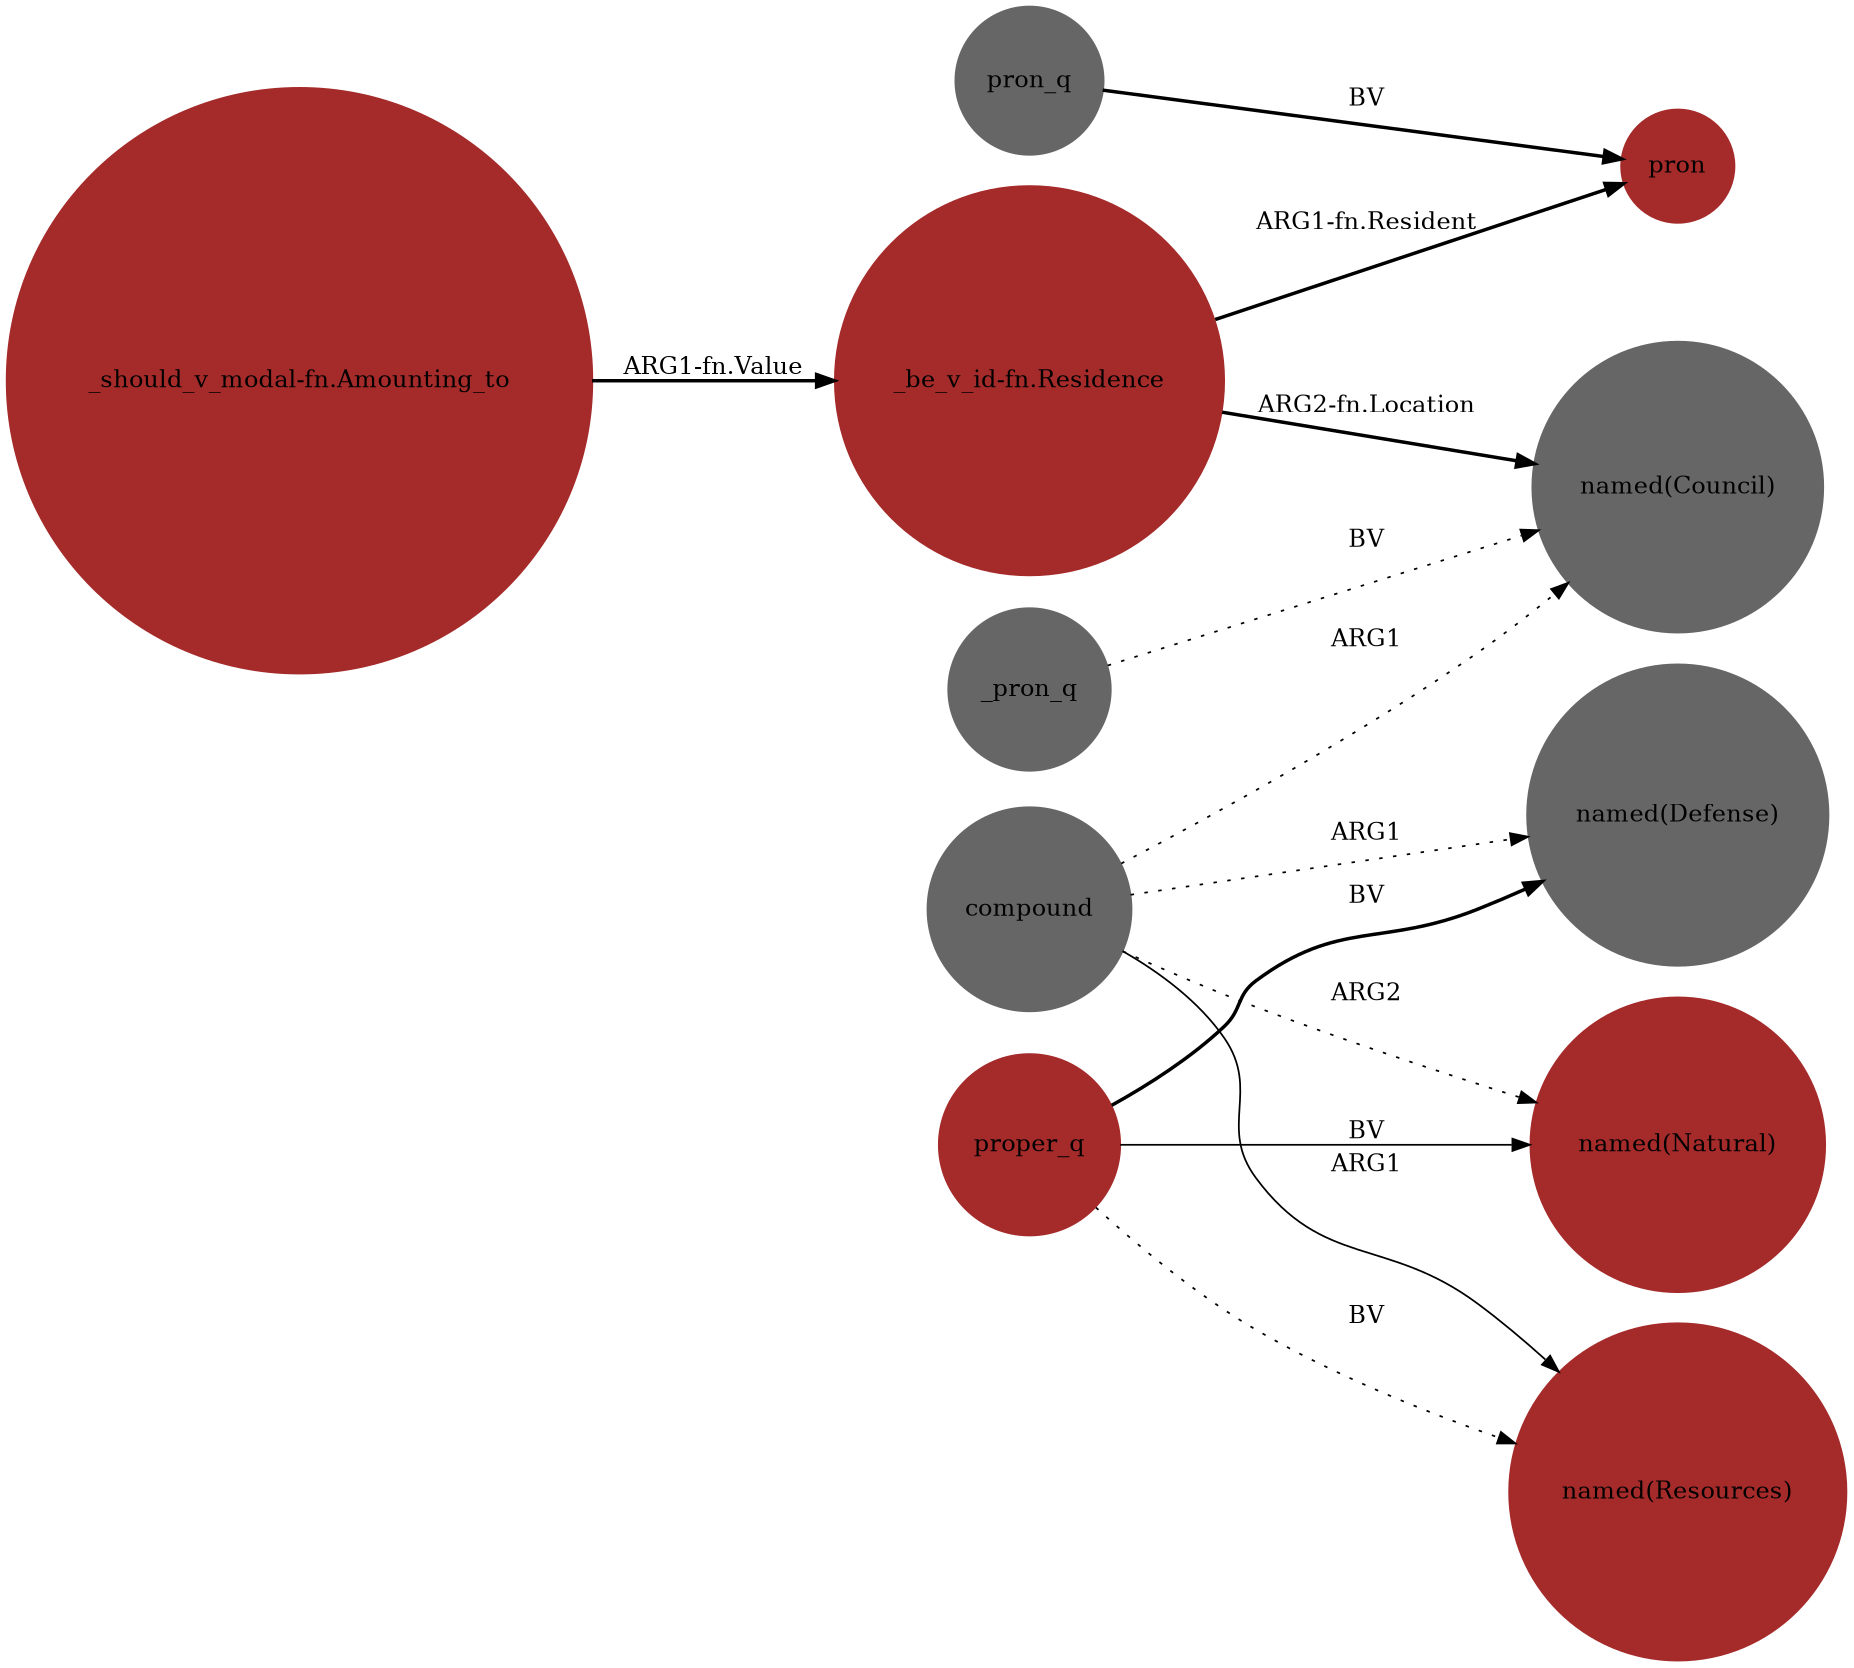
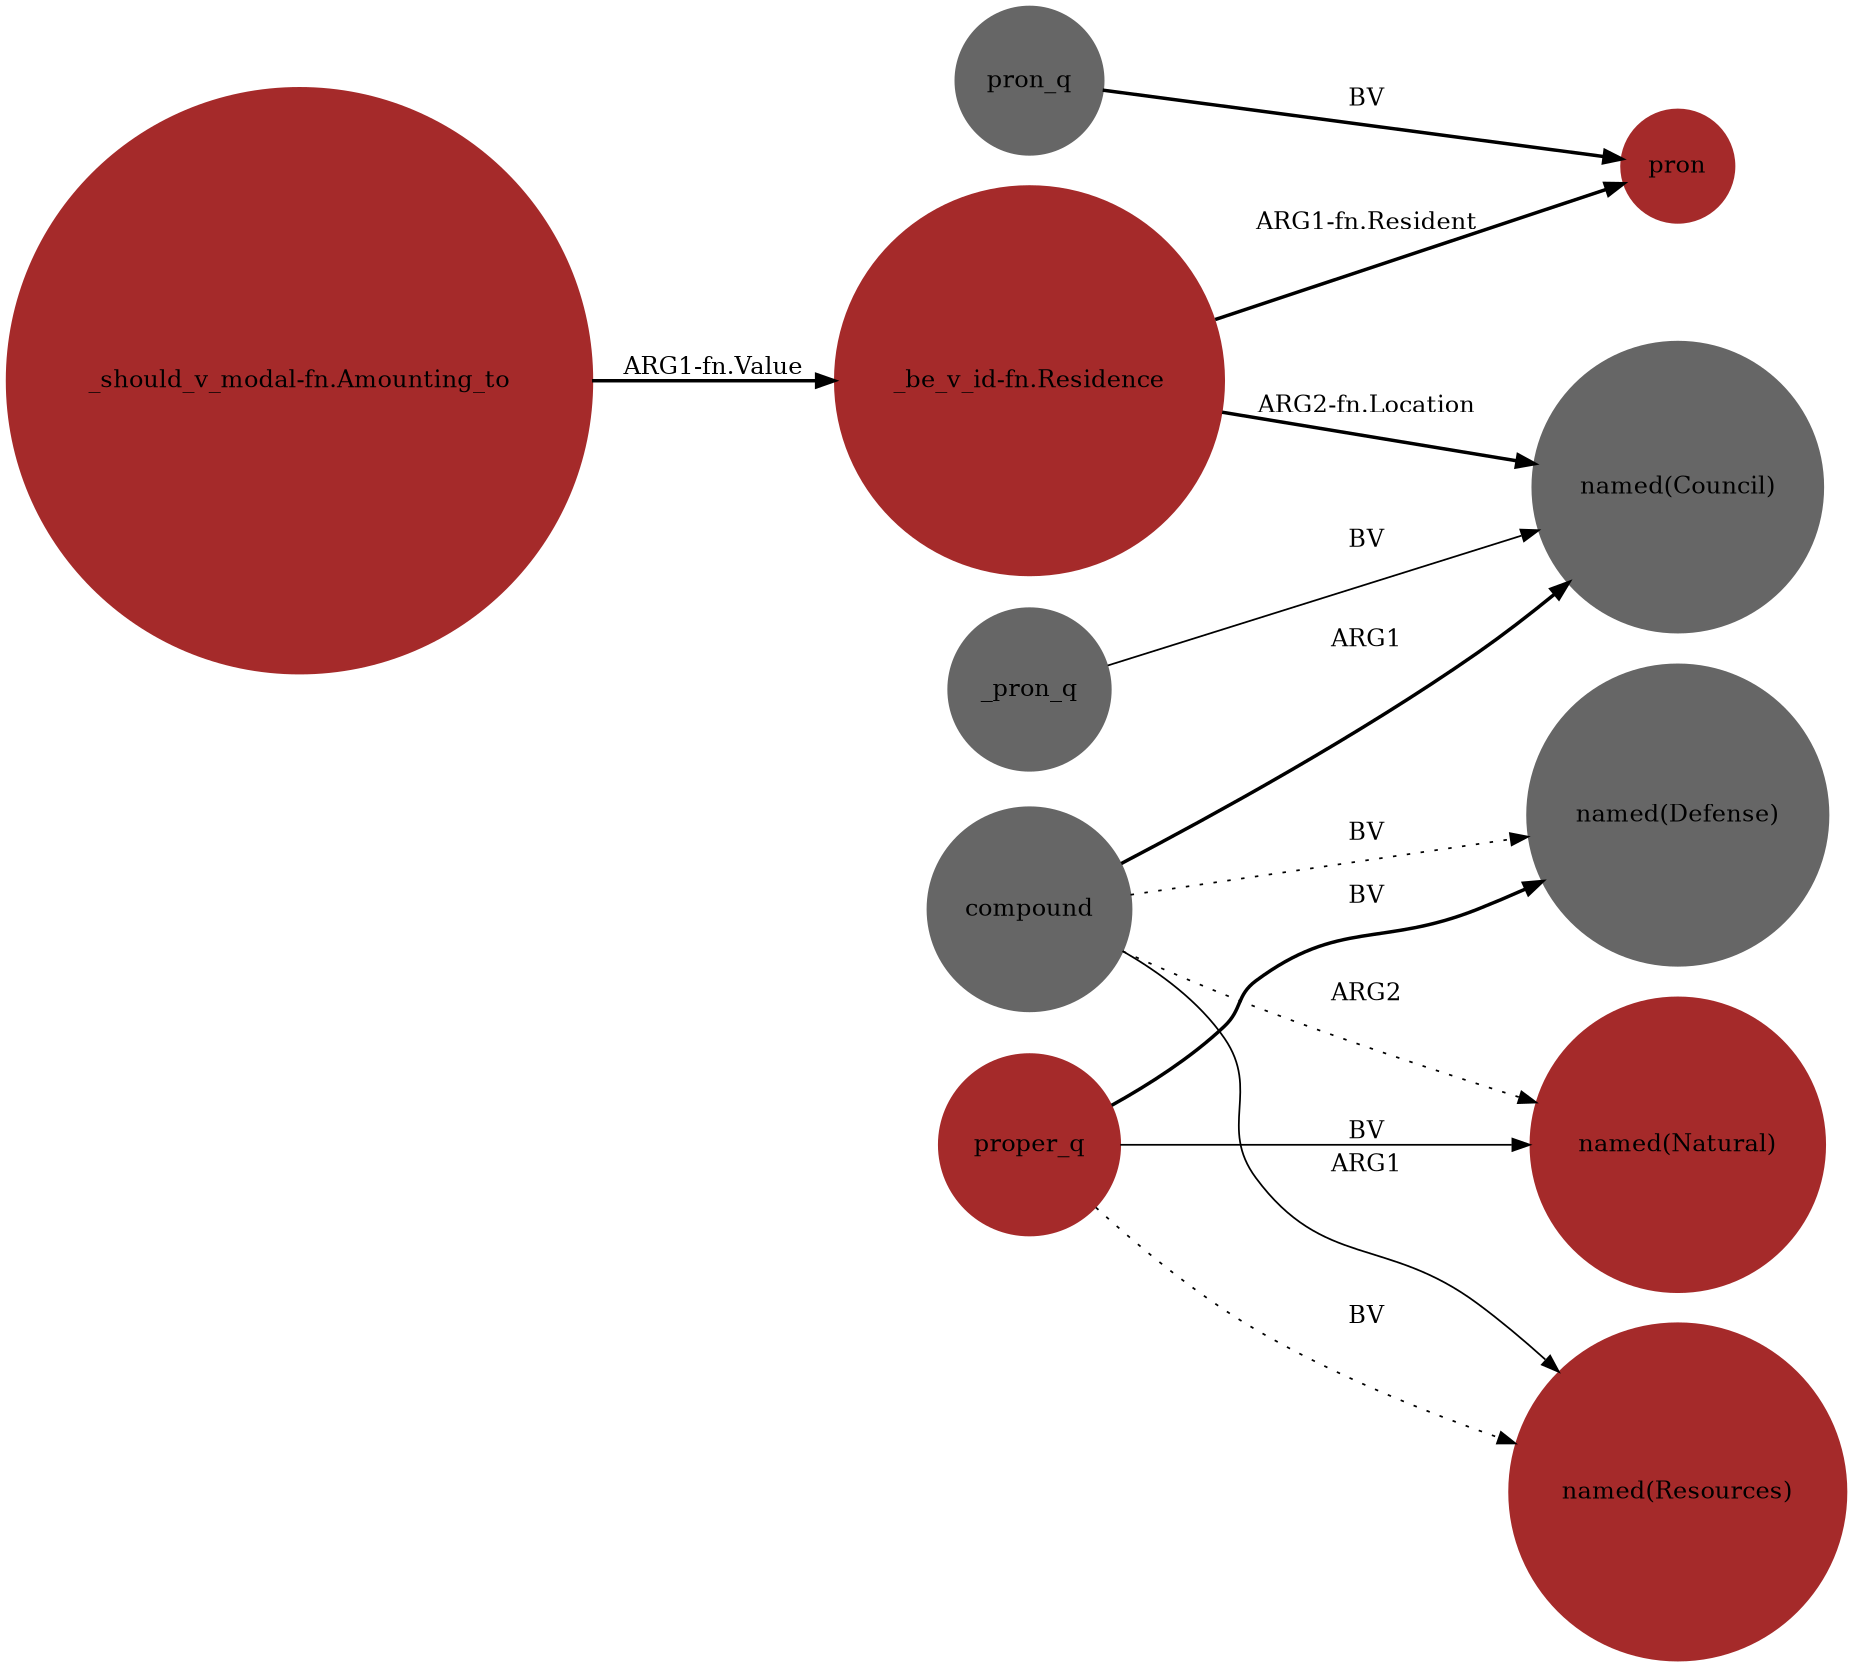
edge "_pron_q" -> "named(Council)": style dotted -> solid
edge "compound" -> "named(Council)": style dotted -> bold
edge "compound" -> "named(Defense)": label "ARG1" -> "BV"
